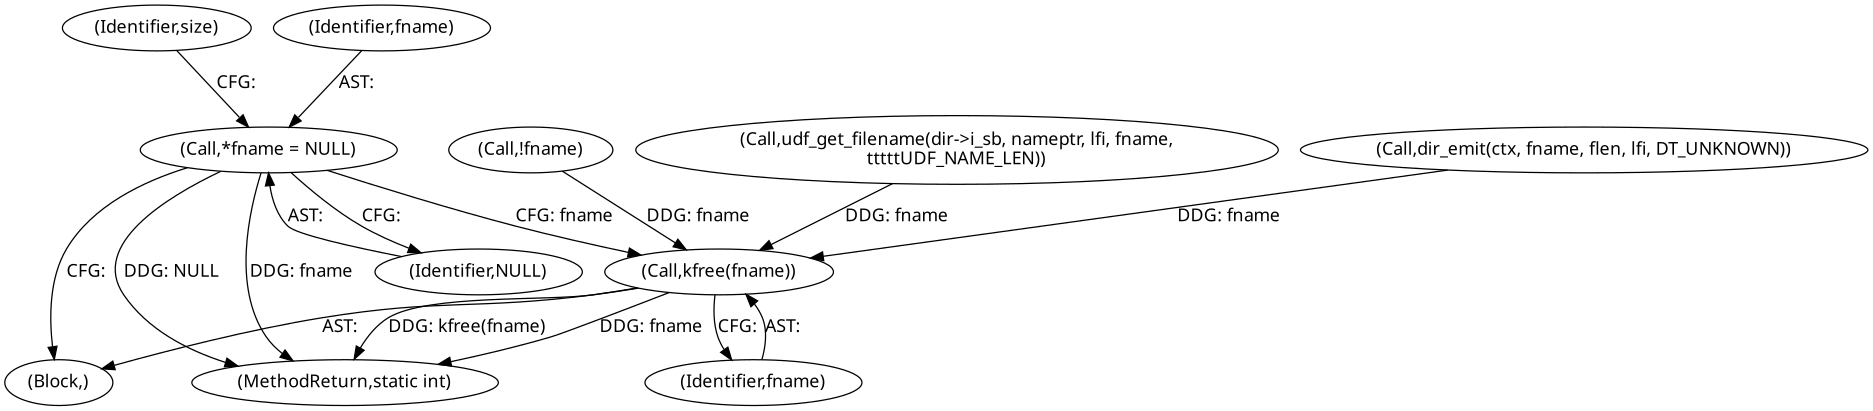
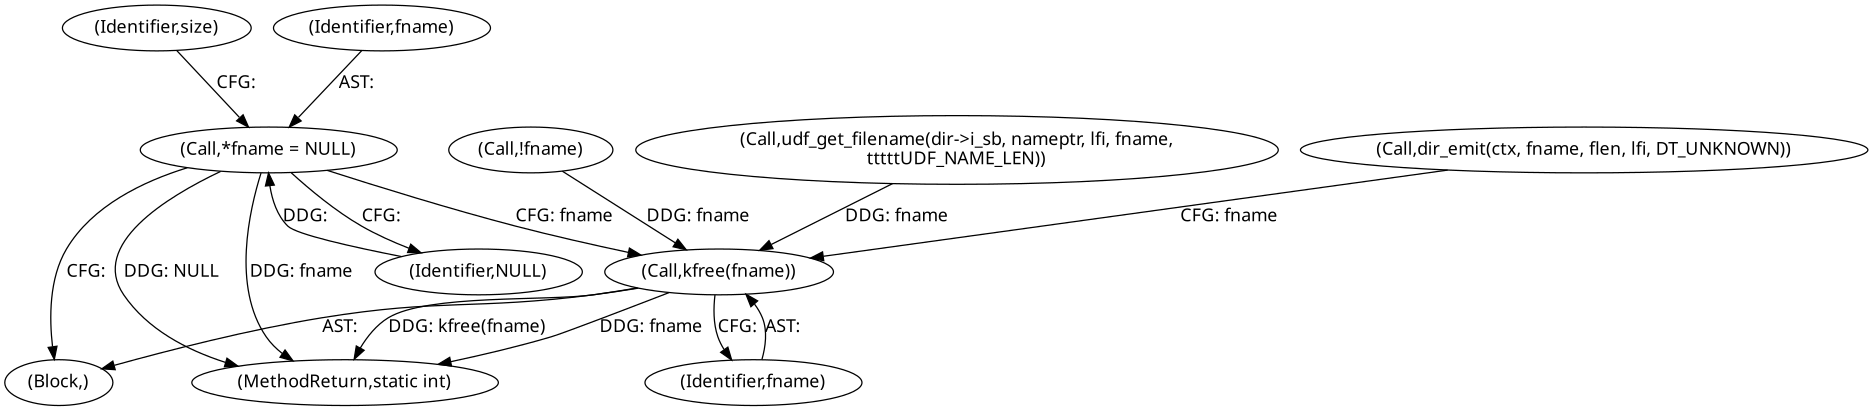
edge "(Identifier,NULL)" -> "(Call,*fname = NULL)": label "AST: " -> "DDG: "
edge "(Call,dir_emit(ctx, fname, flen, lfi, DT_UNKNOWN))" -> "(Call,kfree(fname))": label "DDG: fname" -> "CFG: fname"
